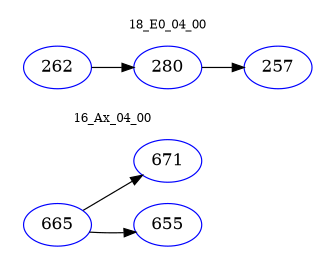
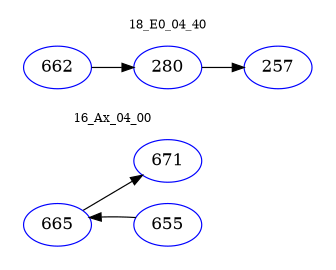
cluster "18_E0_04_00": label "18_E0_04_00" -> "18_E0_04_40"
node "262": label "262" -> "662"
edge "665" -> "655": reversed
